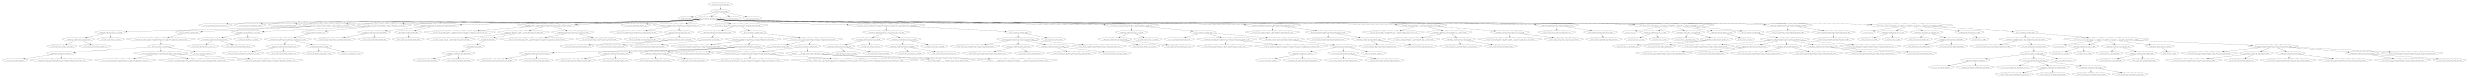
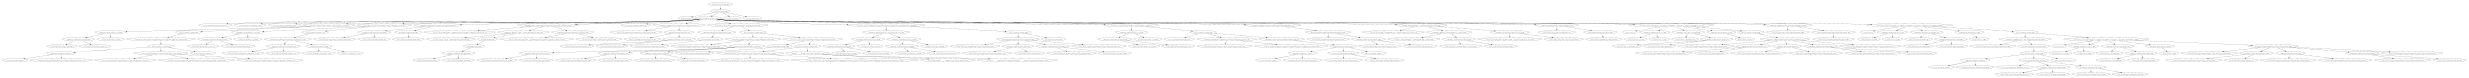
node "(IDENTIFIER,scanner,scanner = getDirectoryScanner(baseDir))": removed
